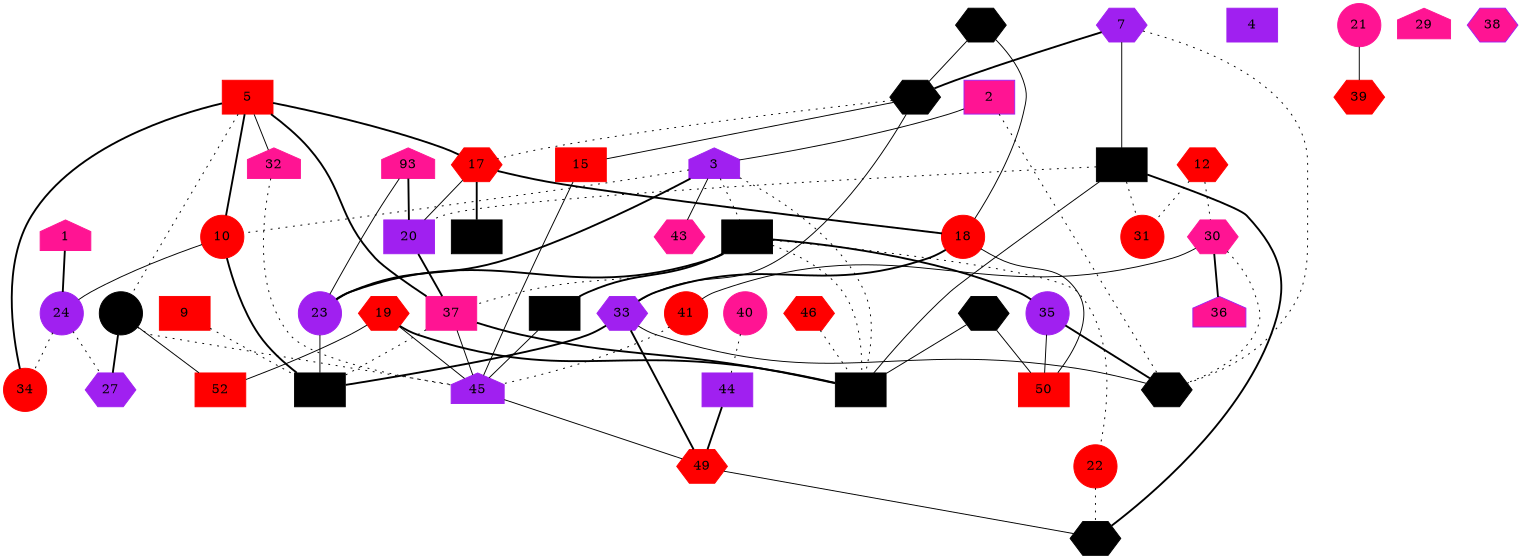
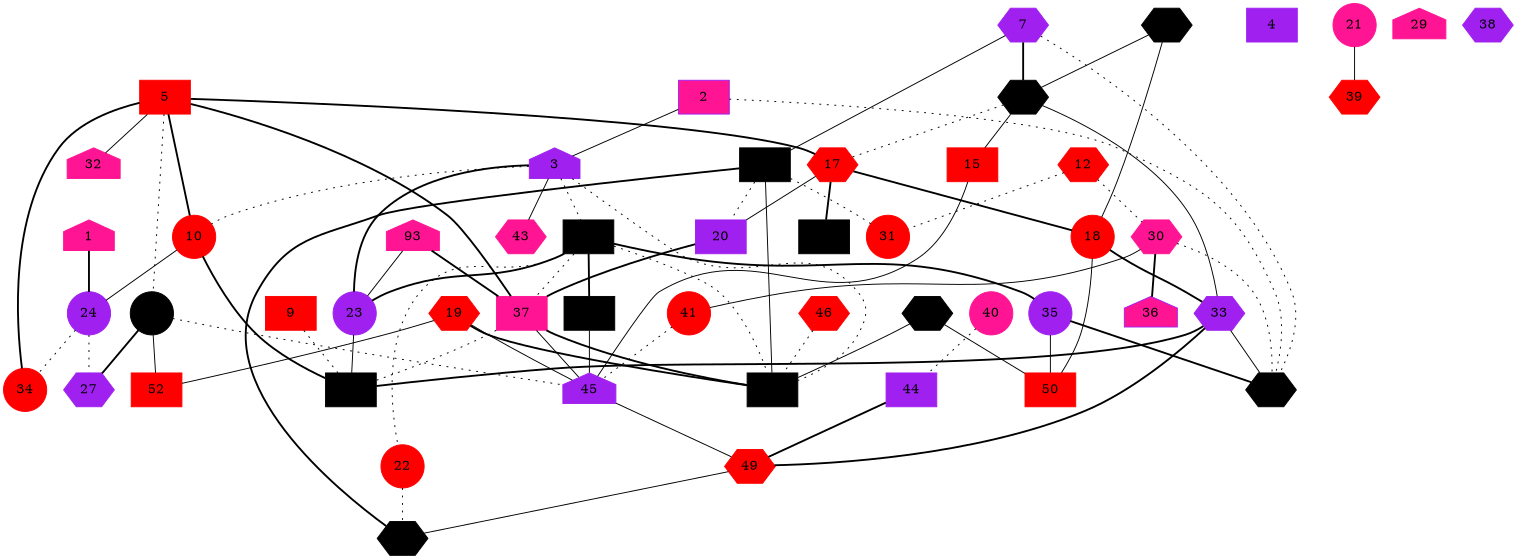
node "38": fillcolor deeppink -> purple
edge "93" -- "20": now "93" -- "37"
edge "32" -- "45": removed
